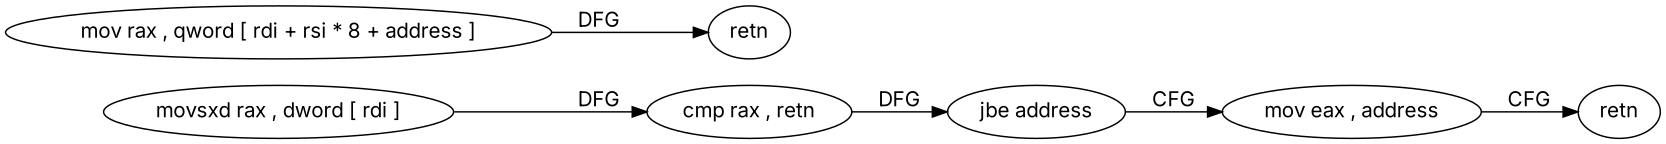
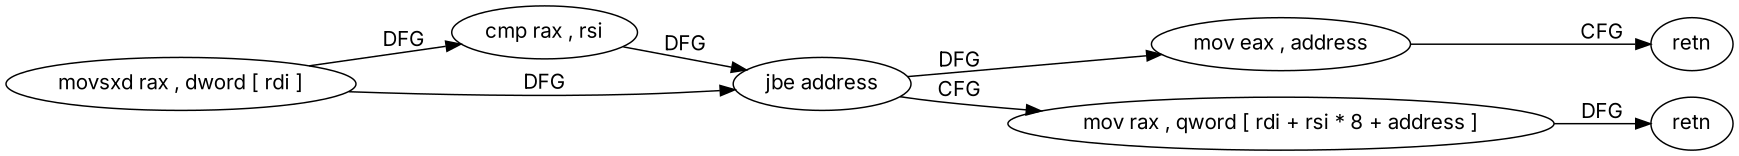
edge "movsxd rax , dword [ rdi ]" -> "jbe address": added, label "DFG"
edge "jbe address" -> "mov eax , address": label "CFG" -> "DFG"
edge "jbe address" -> "mov rax , qword [ rdi + rsi * 8 + address ]": added, label "CFG"
node "cmp rax , retn": label "cmp rax , retn" -> "cmp rax , rsi"
